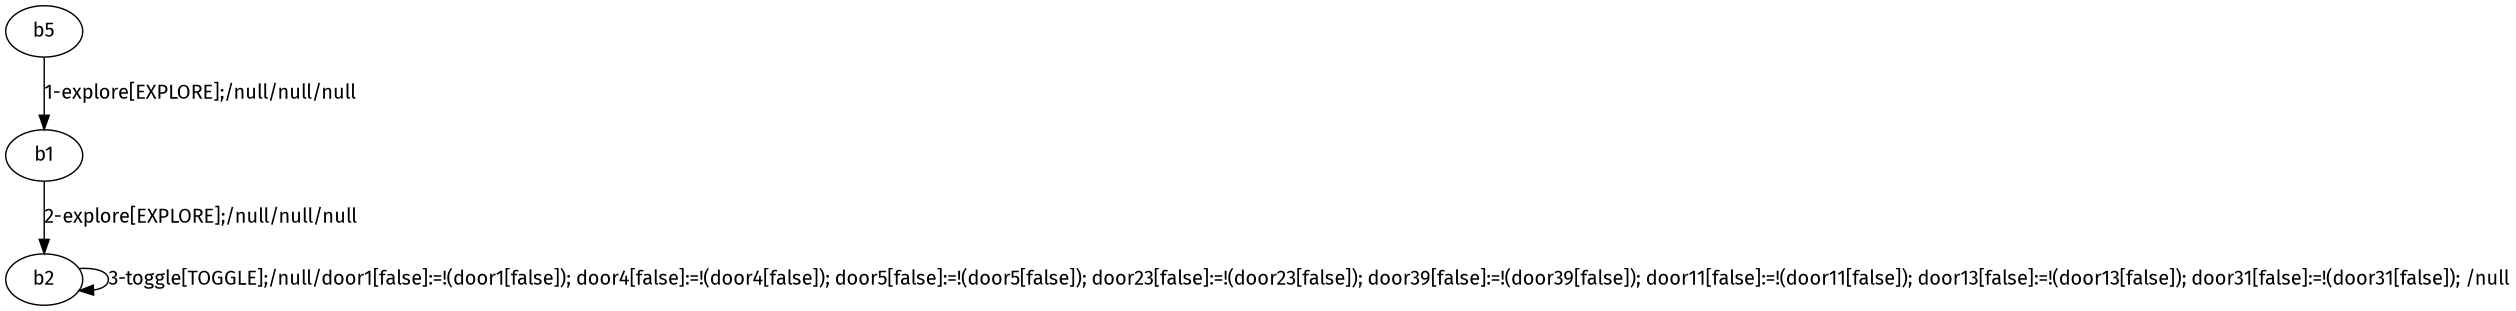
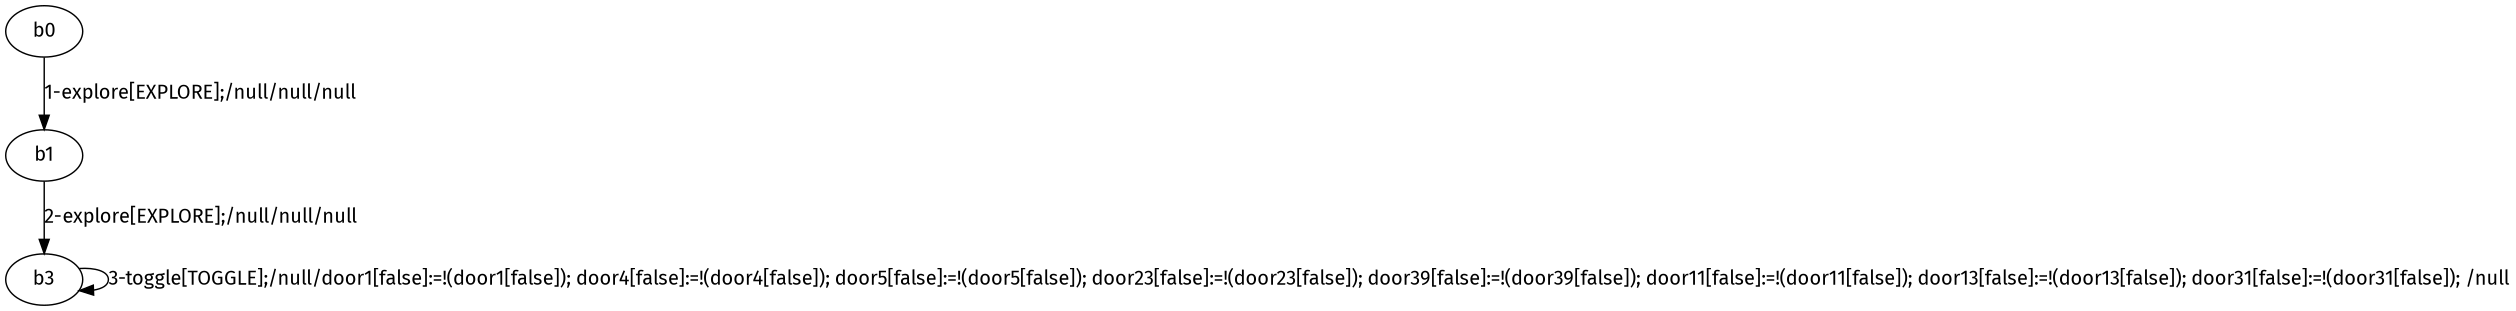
node "b5": label "b5" -> "b0"
node "b2": label "b2" -> "b3"
